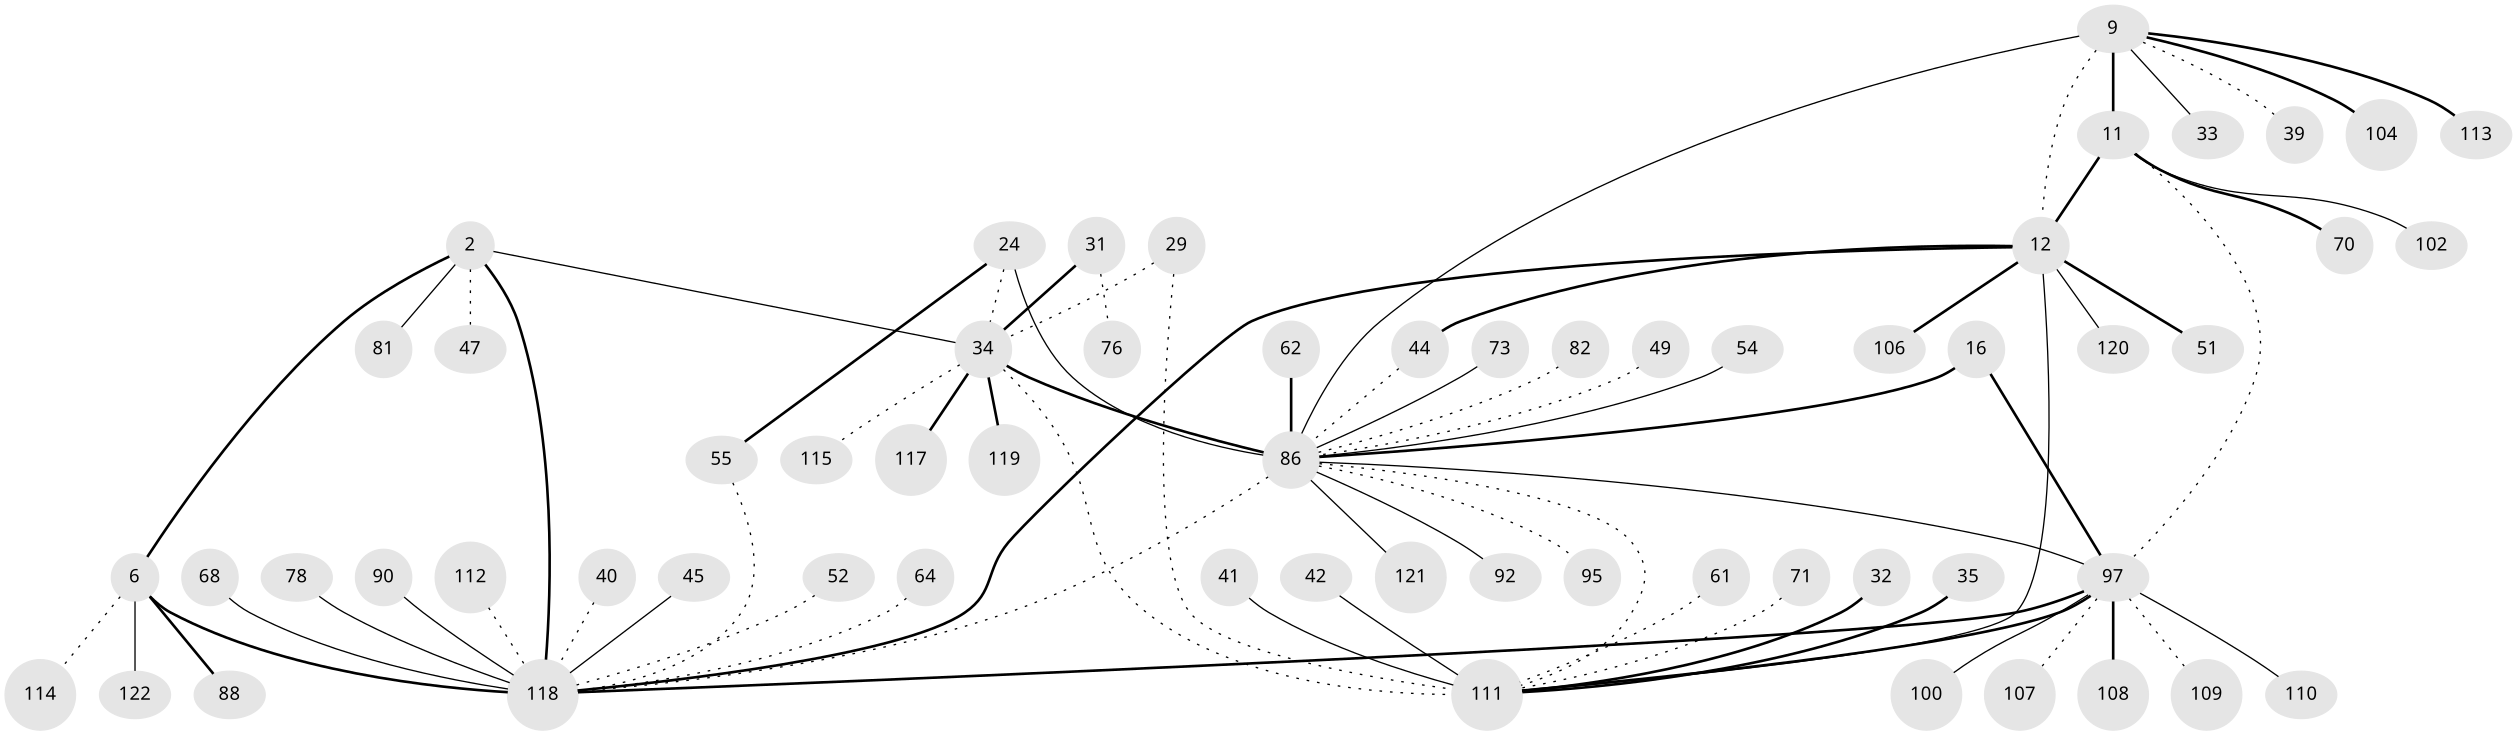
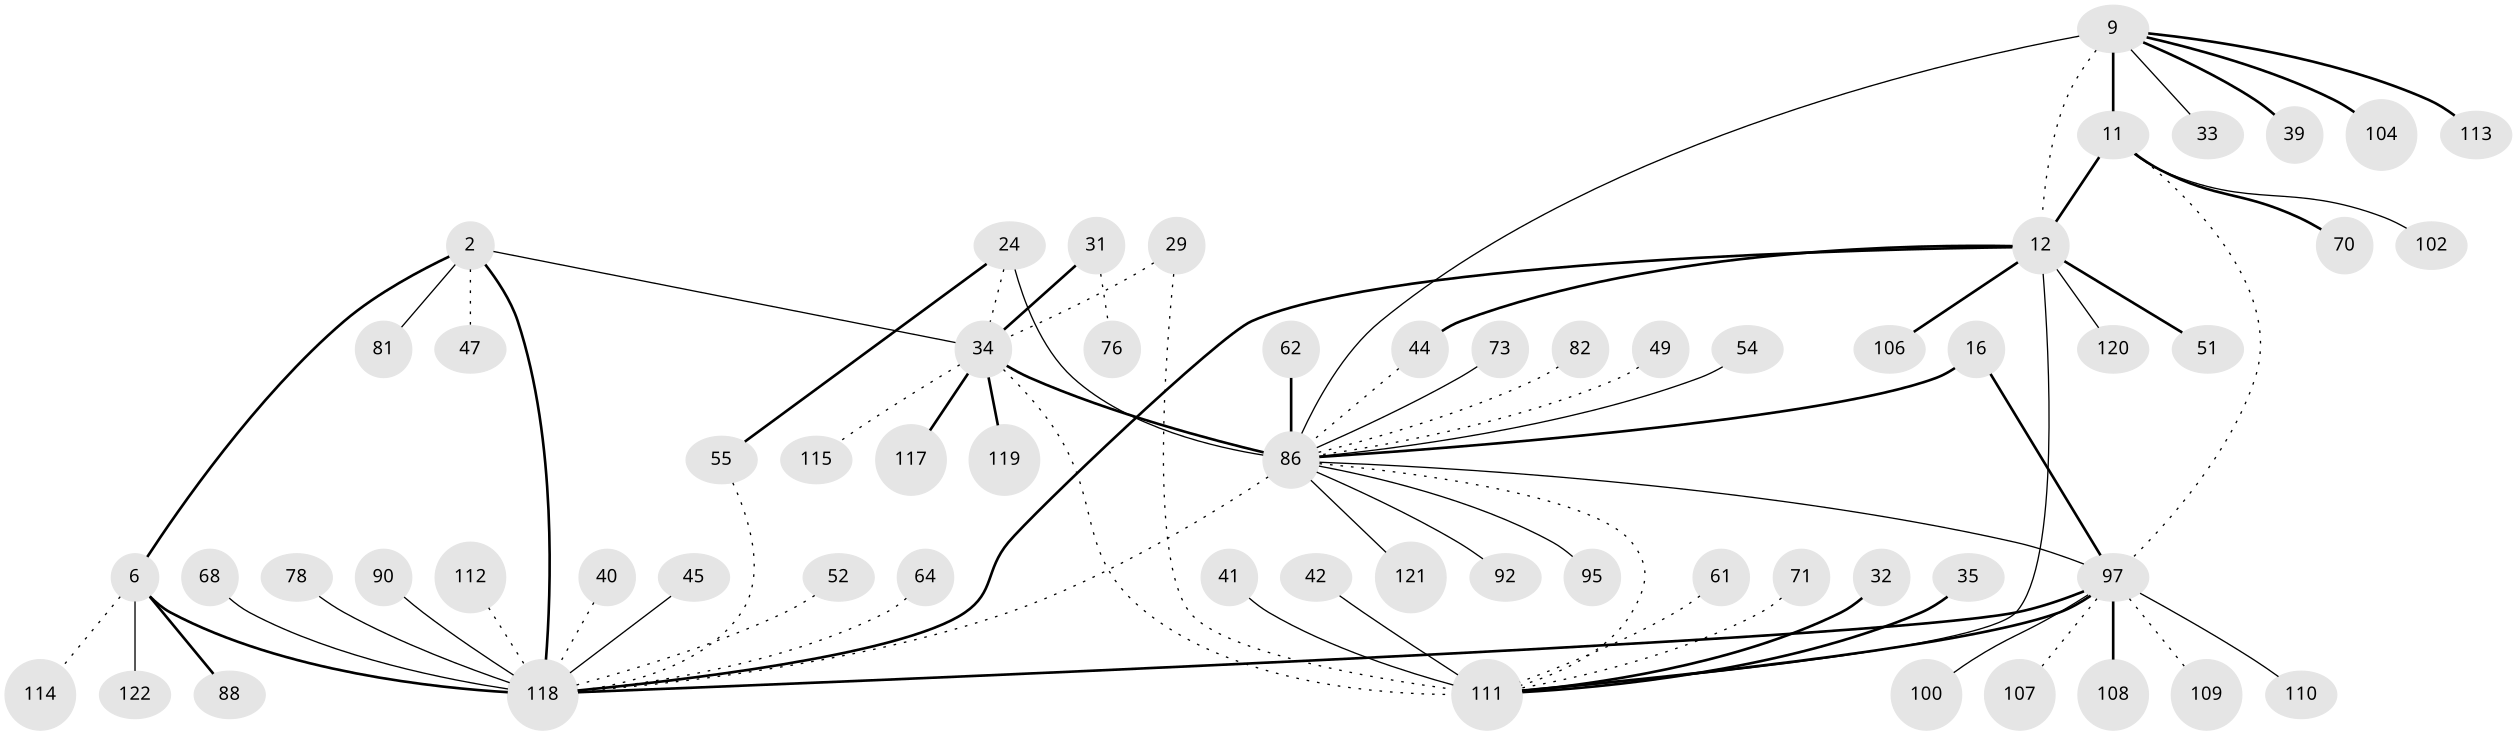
edge "9" -- "39": style dotted -> bold
edge "86" -- "95": style dotted -> solid
